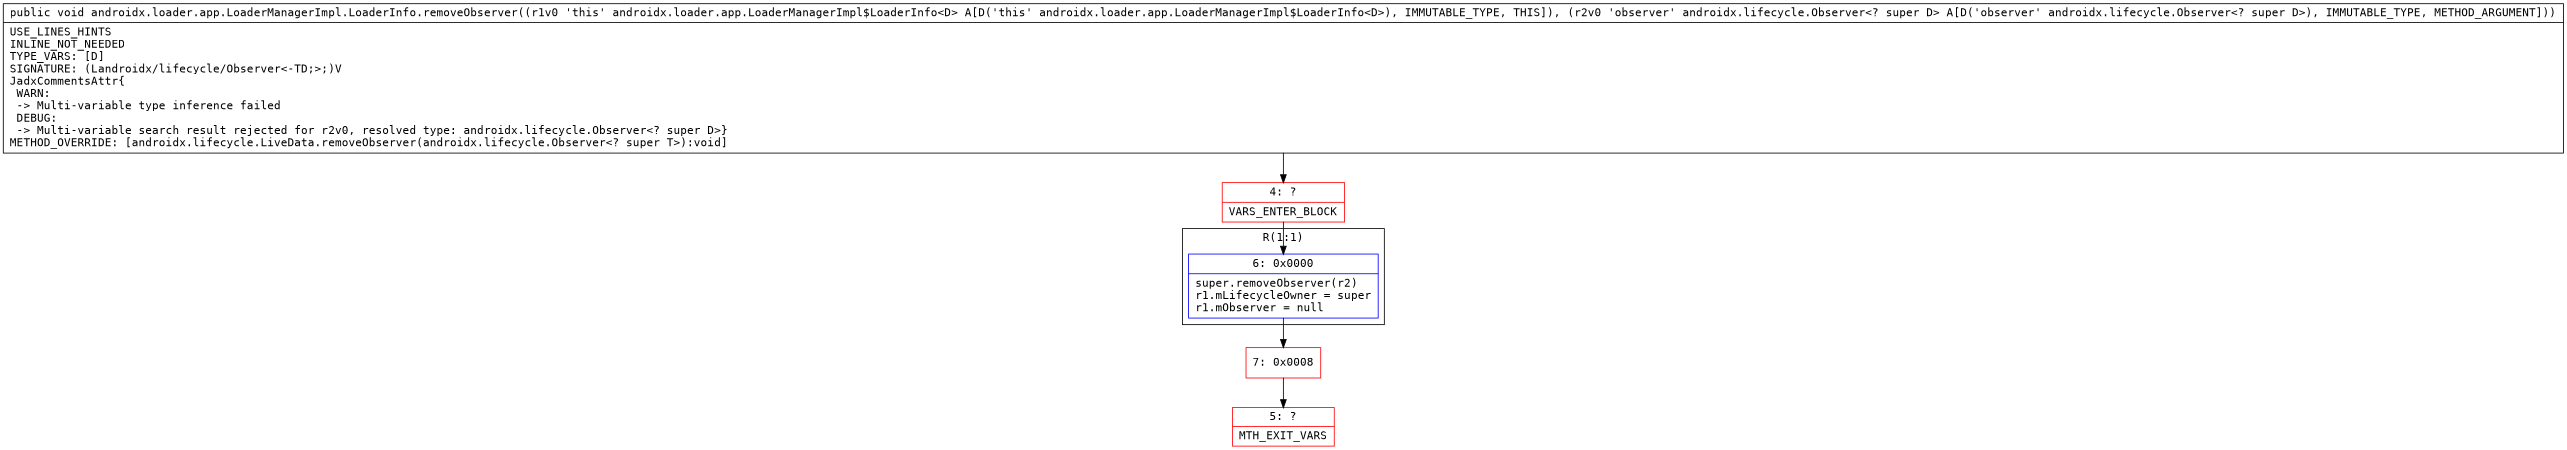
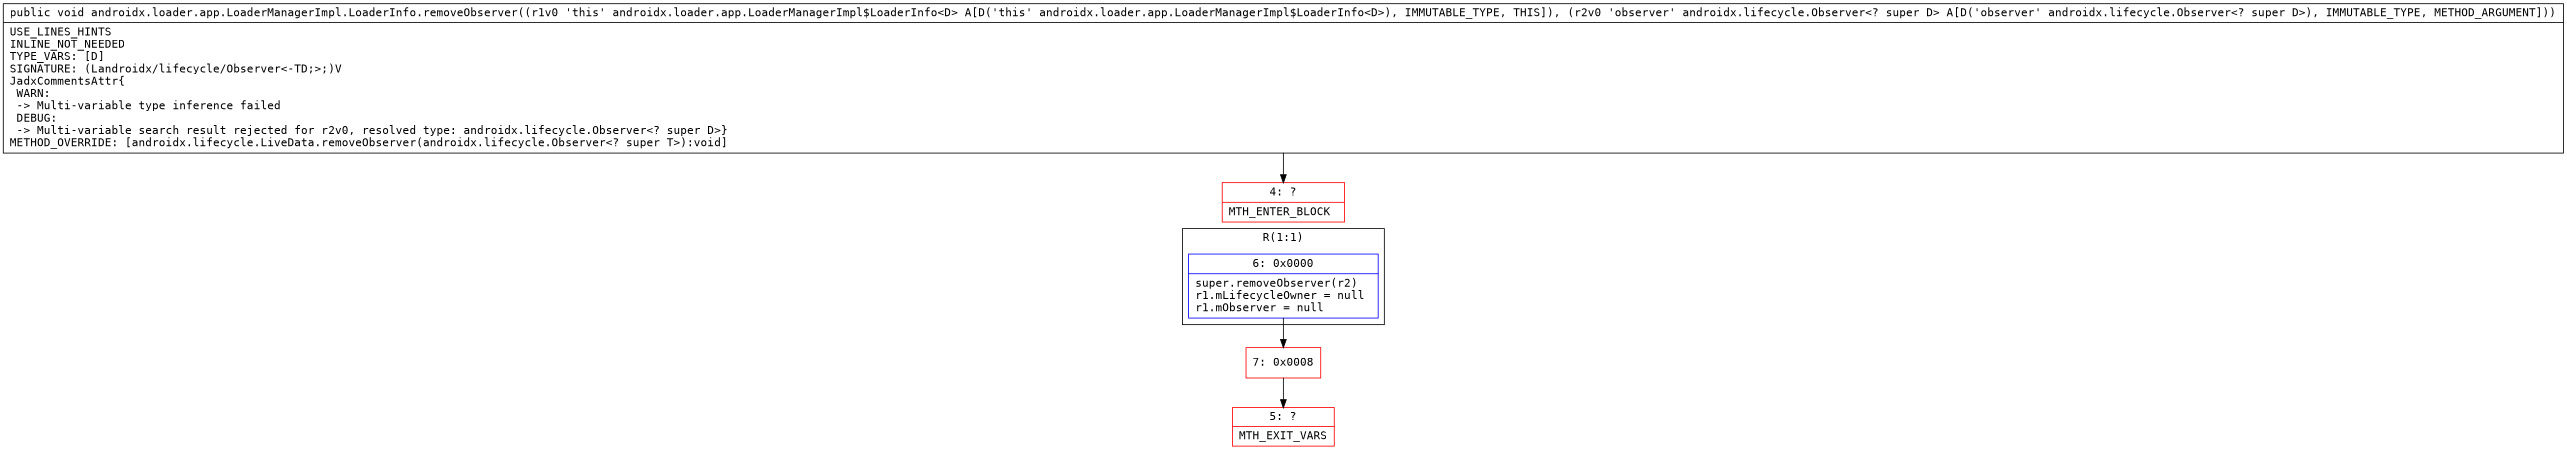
node "4: ?": text "VARS_ENTER_BLOCK" -> "MTH_ENTER_BLOCK"
edge "4: ?" -> "6: 0x0000": removed
node "6: 0x0000": text "r1.mLifecycleOwner = super" -> "r1.mLifecycleOwner = null"
